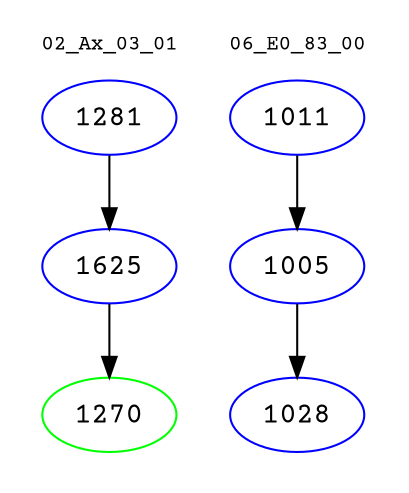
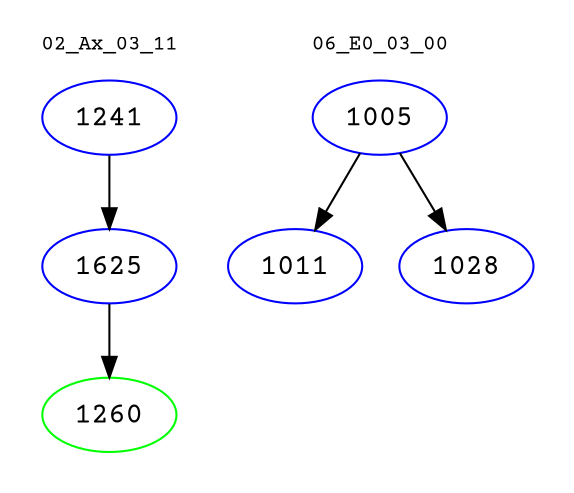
cluster "02_Ax_03_01": label "02_Ax_03_01" -> "02_Ax_03_11"
cluster "06_E0_83_00": label "06_E0_83_00" -> "06_E0_03_00"
node "1281": label "1281" -> "1241"
edge "1011" -> "1005": reversed
node "1270": label "1270" -> "1260"
